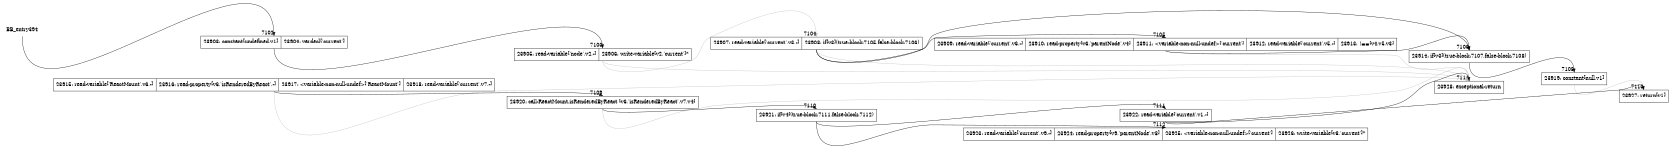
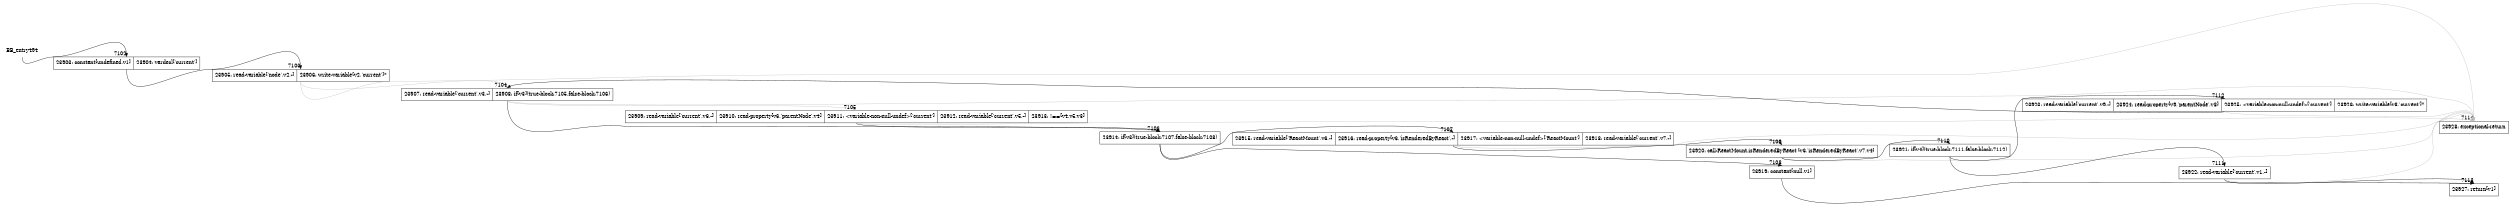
node "BB_entry394": label "BB_entry394" -> "BB_entry494"
edge "23907: read-variable['current',v3,-]" -> "23909: read-variable['current',v6,-]": color black -> gray
edge "23923: read-variable['current',v9,-]" -> "23907: read-variable['current',v3,-]": added
edge "23919: constant[null,v1]" -> "23927: return[v1]": color gray -> black
edge "23922: read-variable['current',v1,-]" -> "23928: exceptional-return": color black -> gray
edge "23923: read-variable['current',v9,-]" -> "23928: exceptional-return": added
edge "23914: if[v3](true-block:7107,false-block:7108)" -> "23915: read-variable['ReactMount',v6,-]": added
